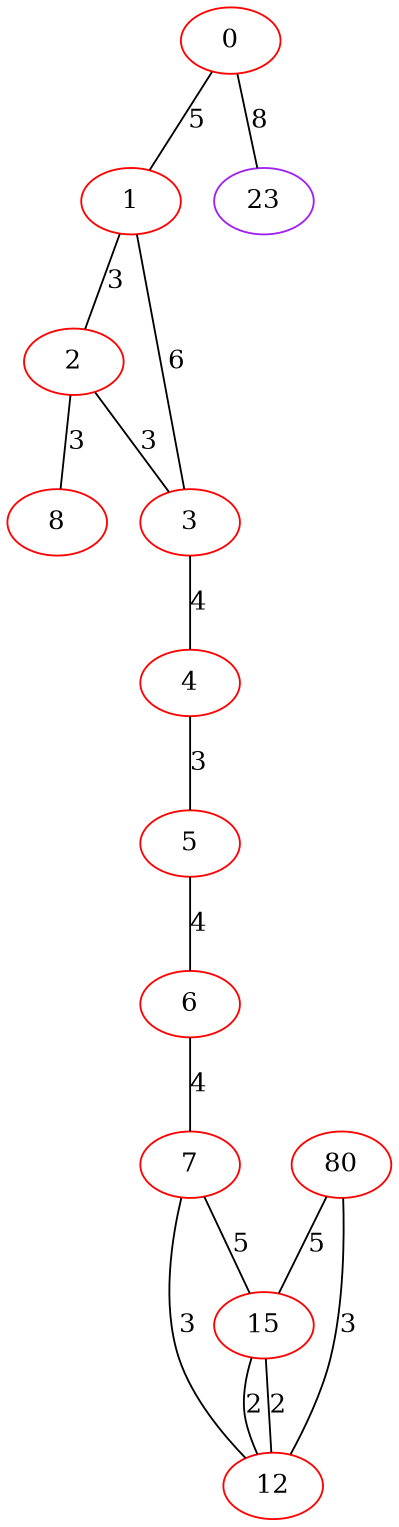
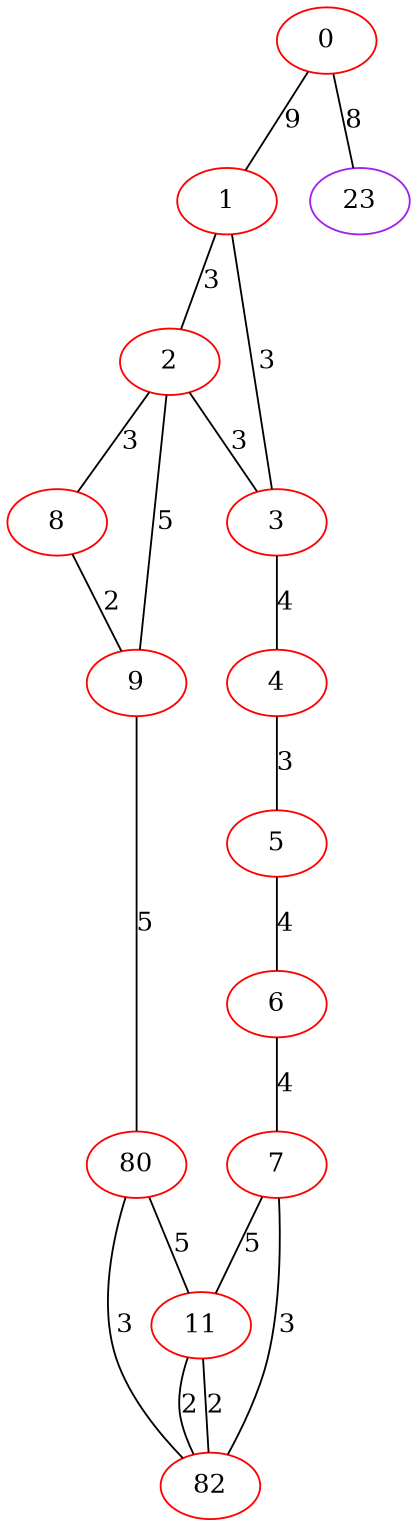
edge "0" -- "1": label "5" -> "9"
edge "1" -- "3": label "6" -> "3"
node "9": added
node "15": label "15" -> "11"
node "12": label "12" -> "82"
